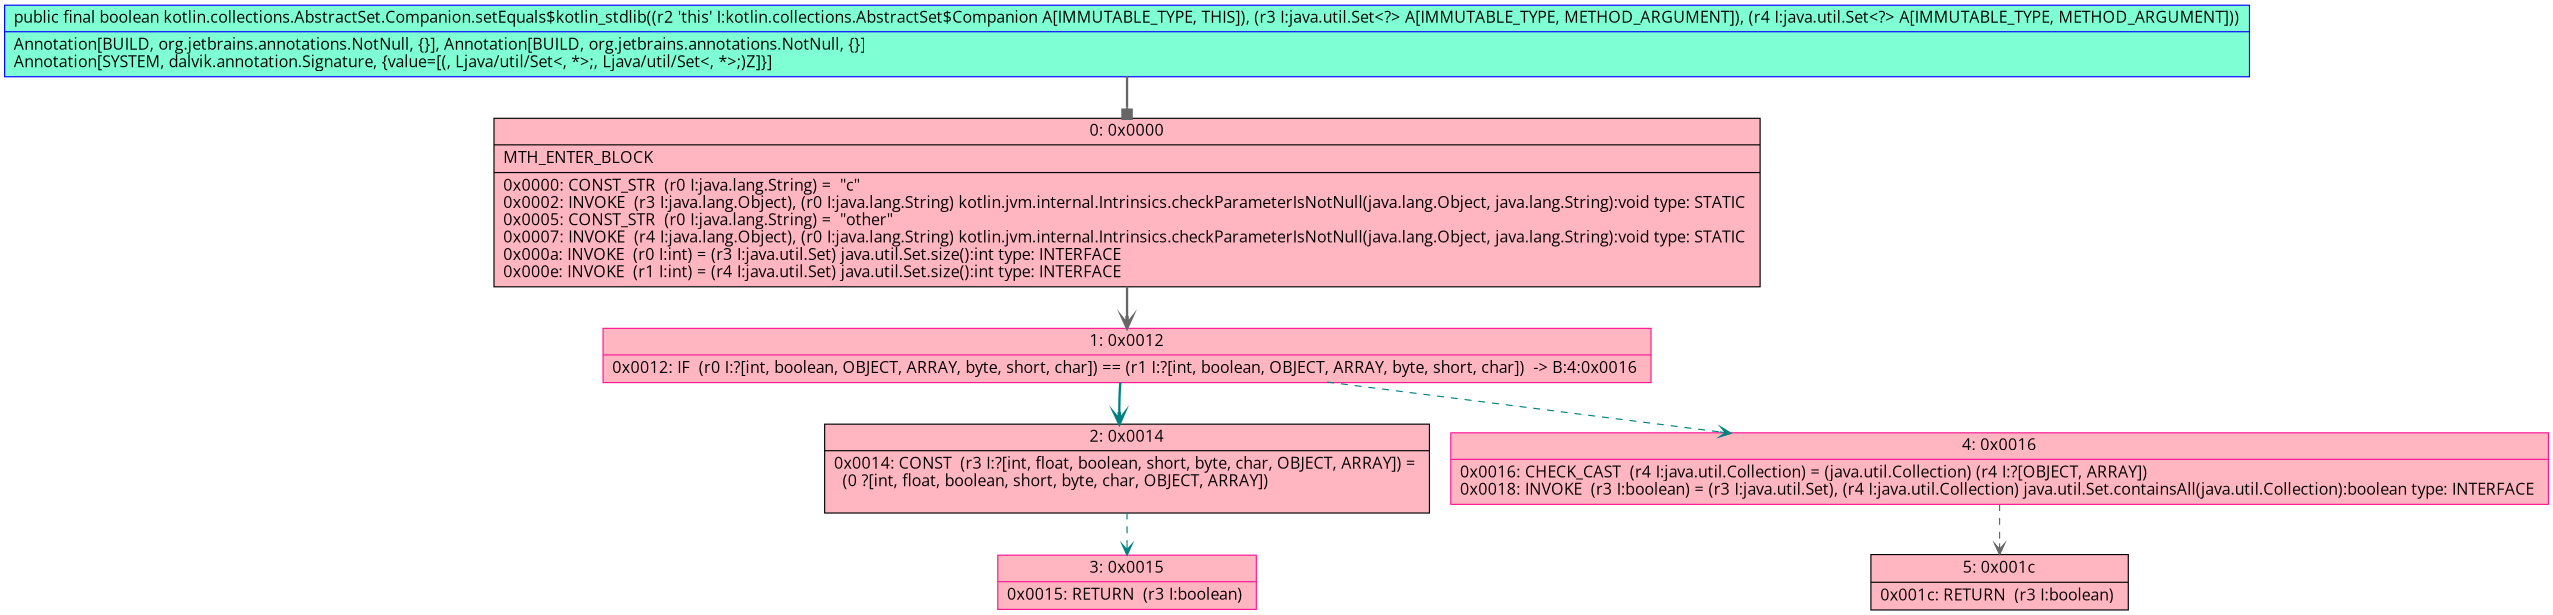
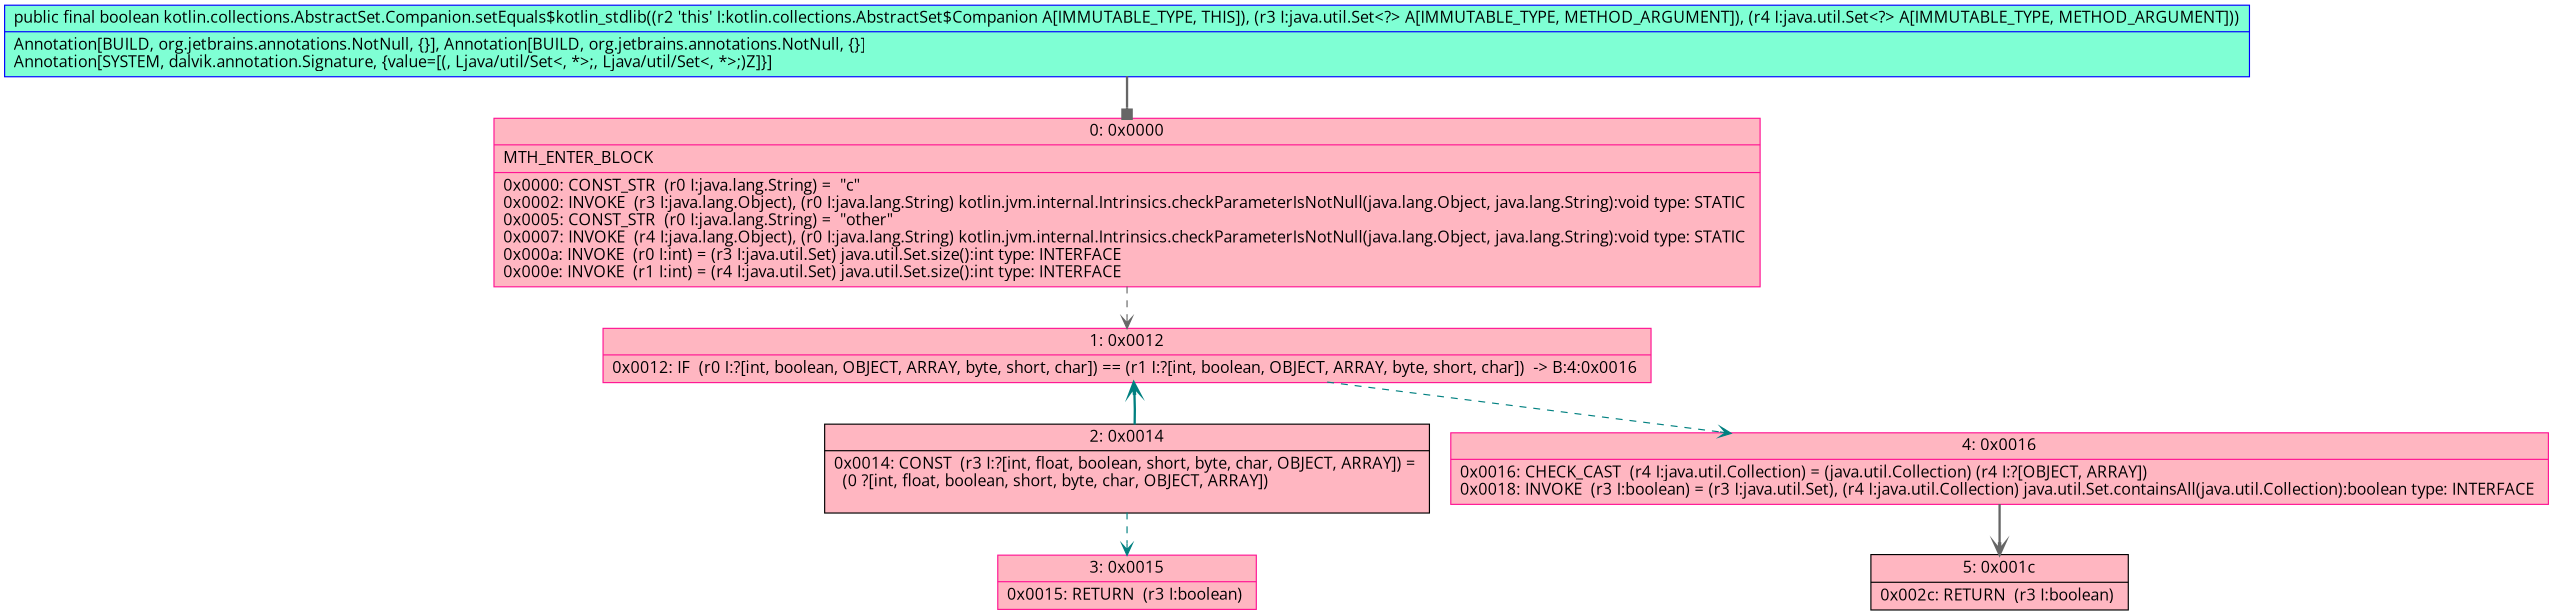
node "0: 0x0000": color black -> deeppink
edge "0: 0x0000" -> "1: 0x0012": style bold -> dashed
edge "1: 0x0012" -> "2: 0x0014": reversed
edge "4: 0x0016" -> "5: 0x001c": style dashed -> bold
node "5: 0x001c": text "0x001c: RETURN  (r3 I:boolean)" -> "0x002c: RETURN  (r3 I:boolean)"
